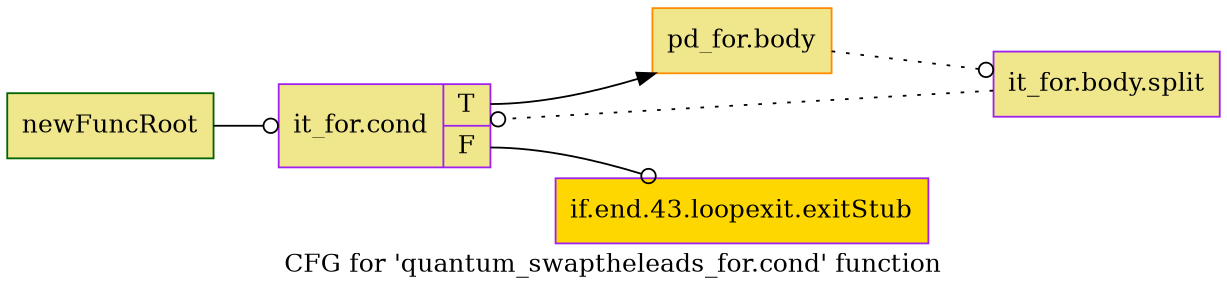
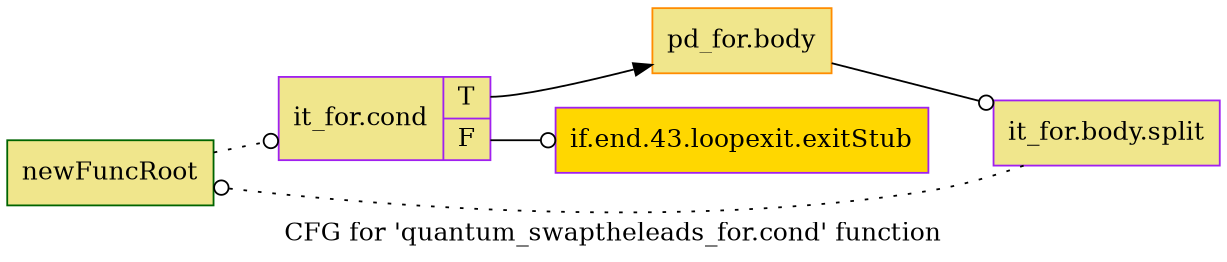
edge "pd_for.body" -> "it_for.body.split": style dotted -> solid
edge "it_for.body.split" -> "it_for.cond": now "it_for.body.split" -> "newFuncRoot"
edge "newFuncRoot" -> "it_for.cond": style solid -> dotted
